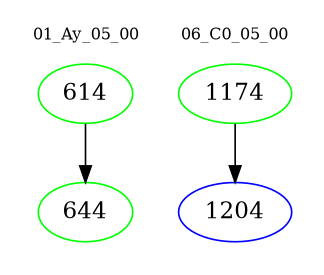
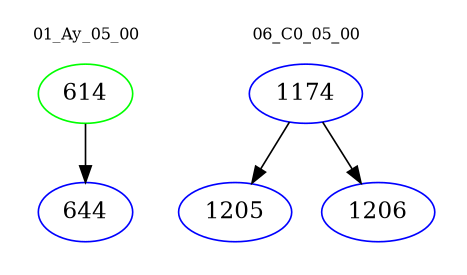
node "1174": color green -> blue
node "644": color green -> blue
node "1204": label "1204" -> "1205"
node "1206": added
